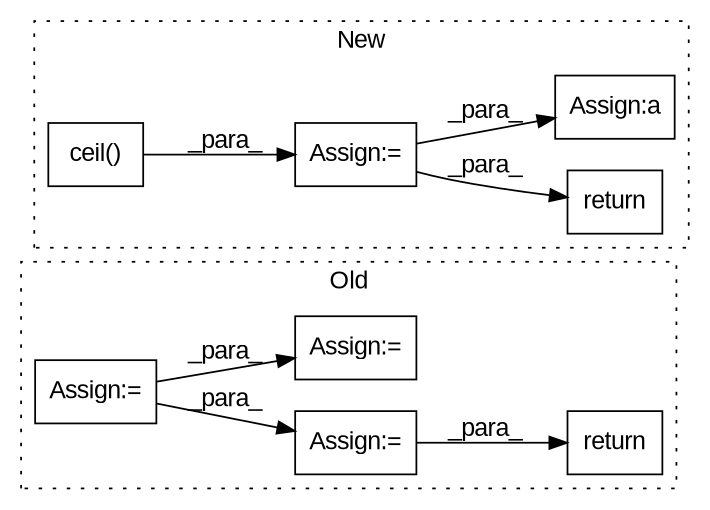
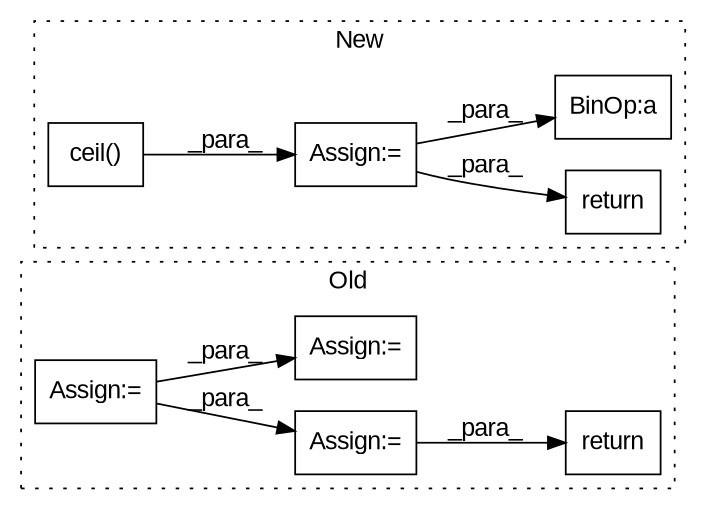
node "Assign:a": label "Assign:a" -> "BinOp:a"
